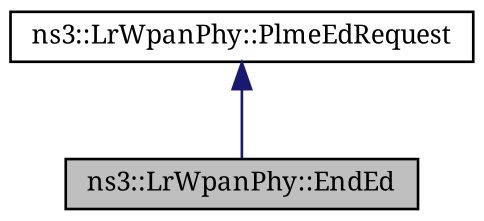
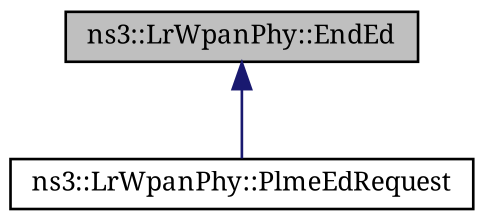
edge "ns3::LrWpanPhy::EndEd" -> "ns3::LrWpanPhy::PlmeEdRequest": reversed
